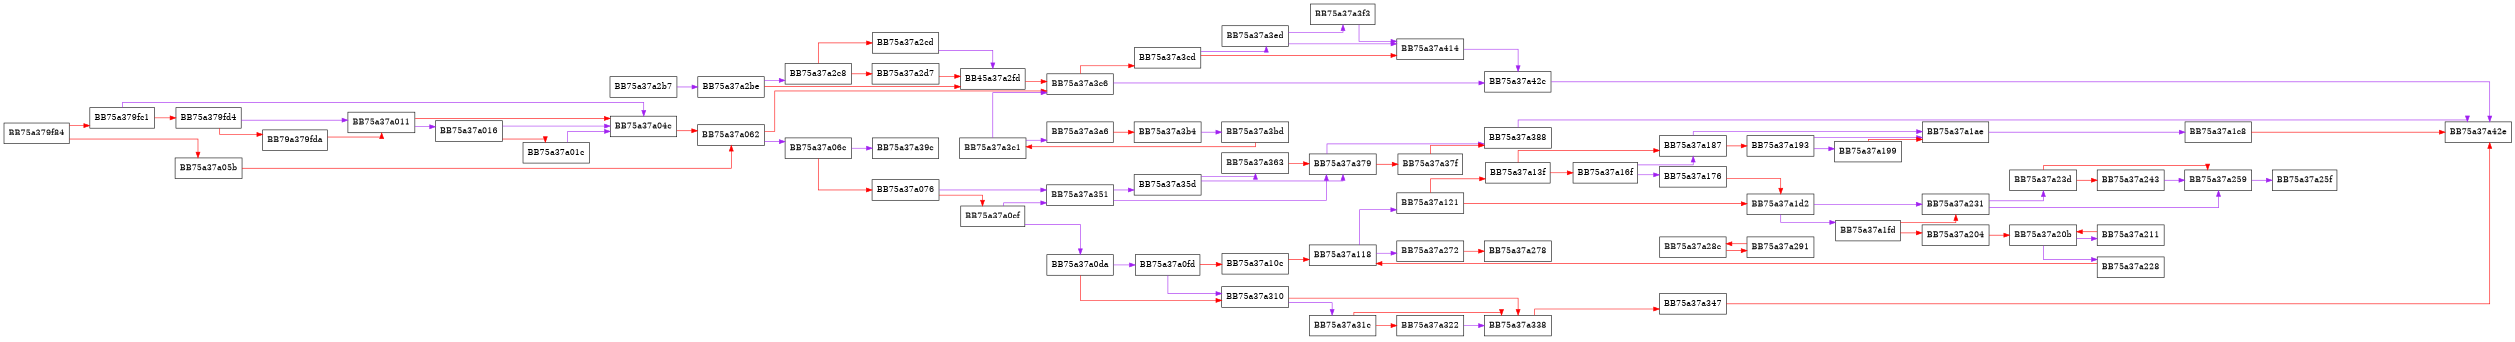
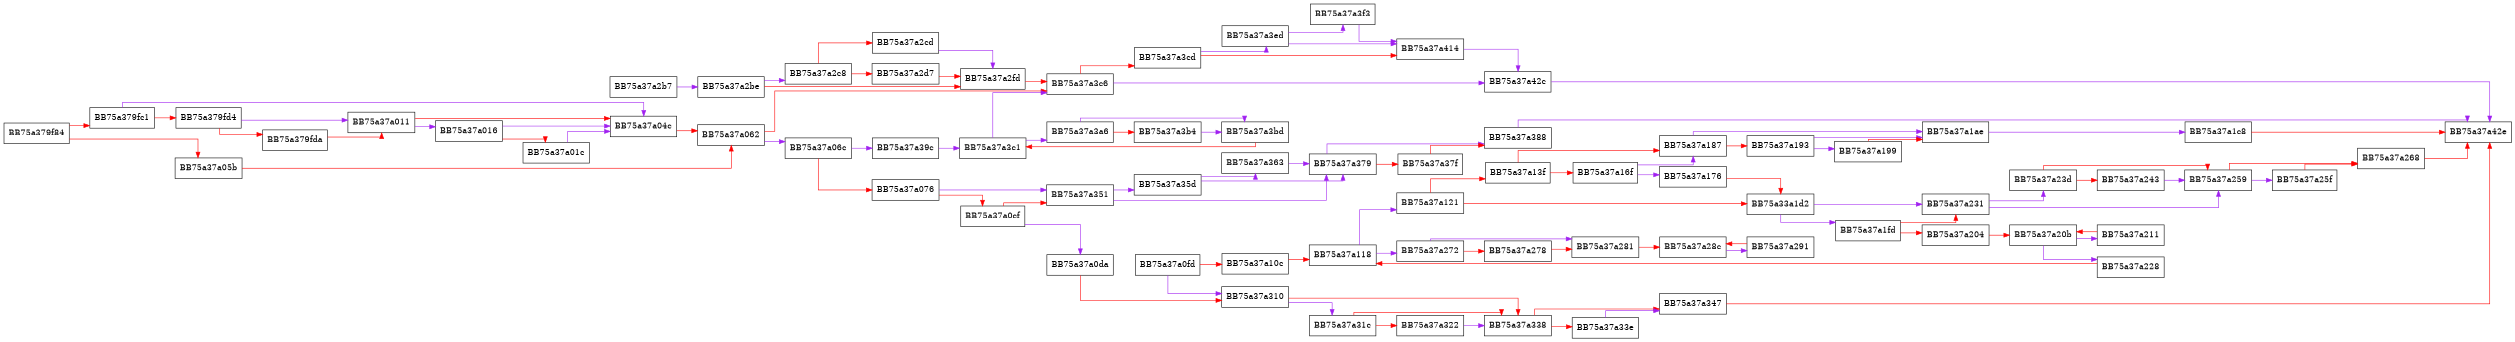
node "BB45a37a2fd": label "BB45a37a2fd" -> "BB75a37a2fd"
edge "BB75a37a3a6" -> "BB75a37a3bd": added
node "BB79a379fda": label "BB79a379fda" -> "BB75a379fda"
edge "BB75a37a39c" -> "BB75a37a3c1": added
node "BB75a37a268": added
edge "BB75a37a363" -> "BB75a37a379": color red -> purple
edge "BB75a37a0cf" -> "BB75a37a351": color purple -> red
node "BB75a37a1d2": label "BB75a37a1d2" -> "BB75a33a1d2"
node "BB75a37a281": added
edge "BB75a37a28c" -> "BB75a37a291": color red -> purple
edge "BB75a37a0da" -> "BB75a37a0fd": removed
node "BB75a37a33e": added
